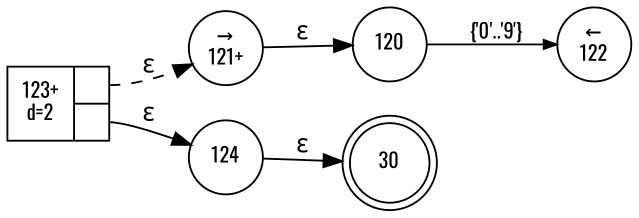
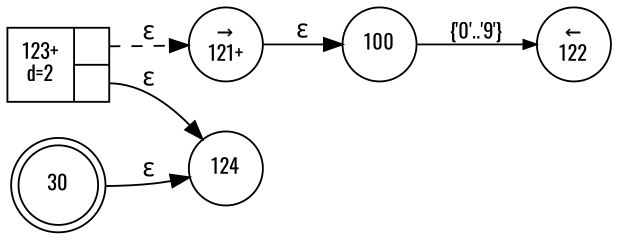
node "120": label "120" -> "100"
edge "124" -> "30": reversed
